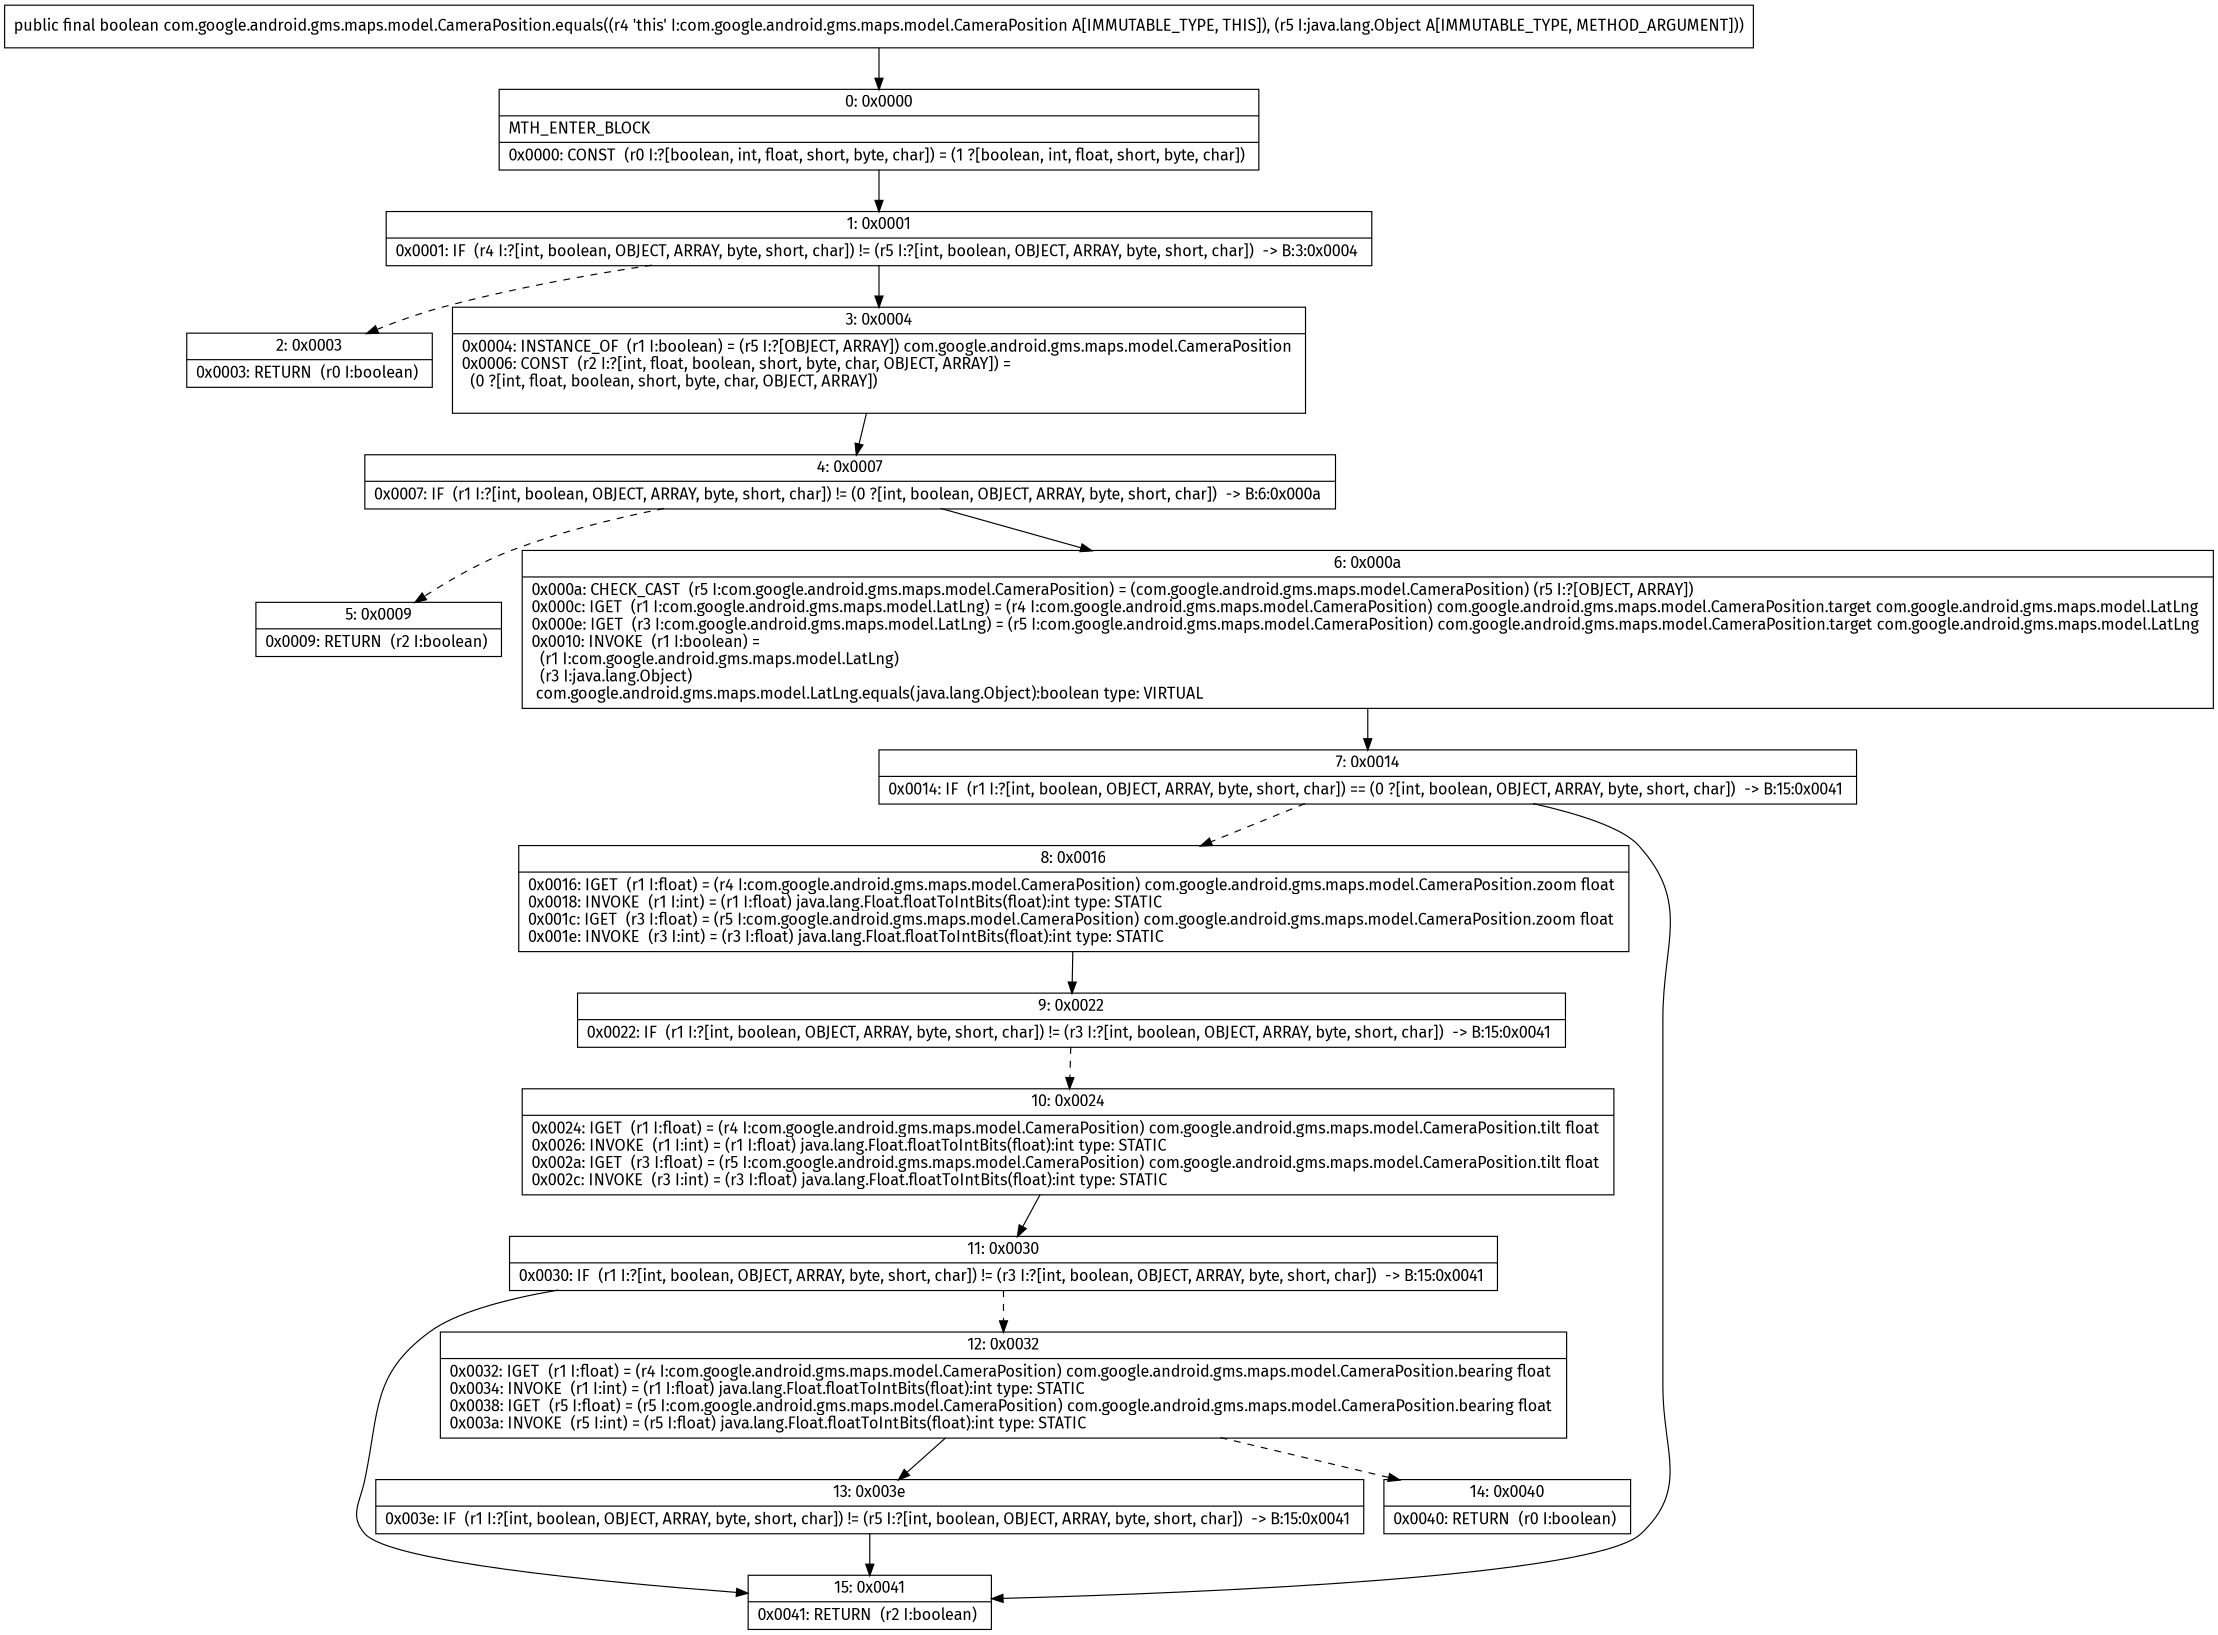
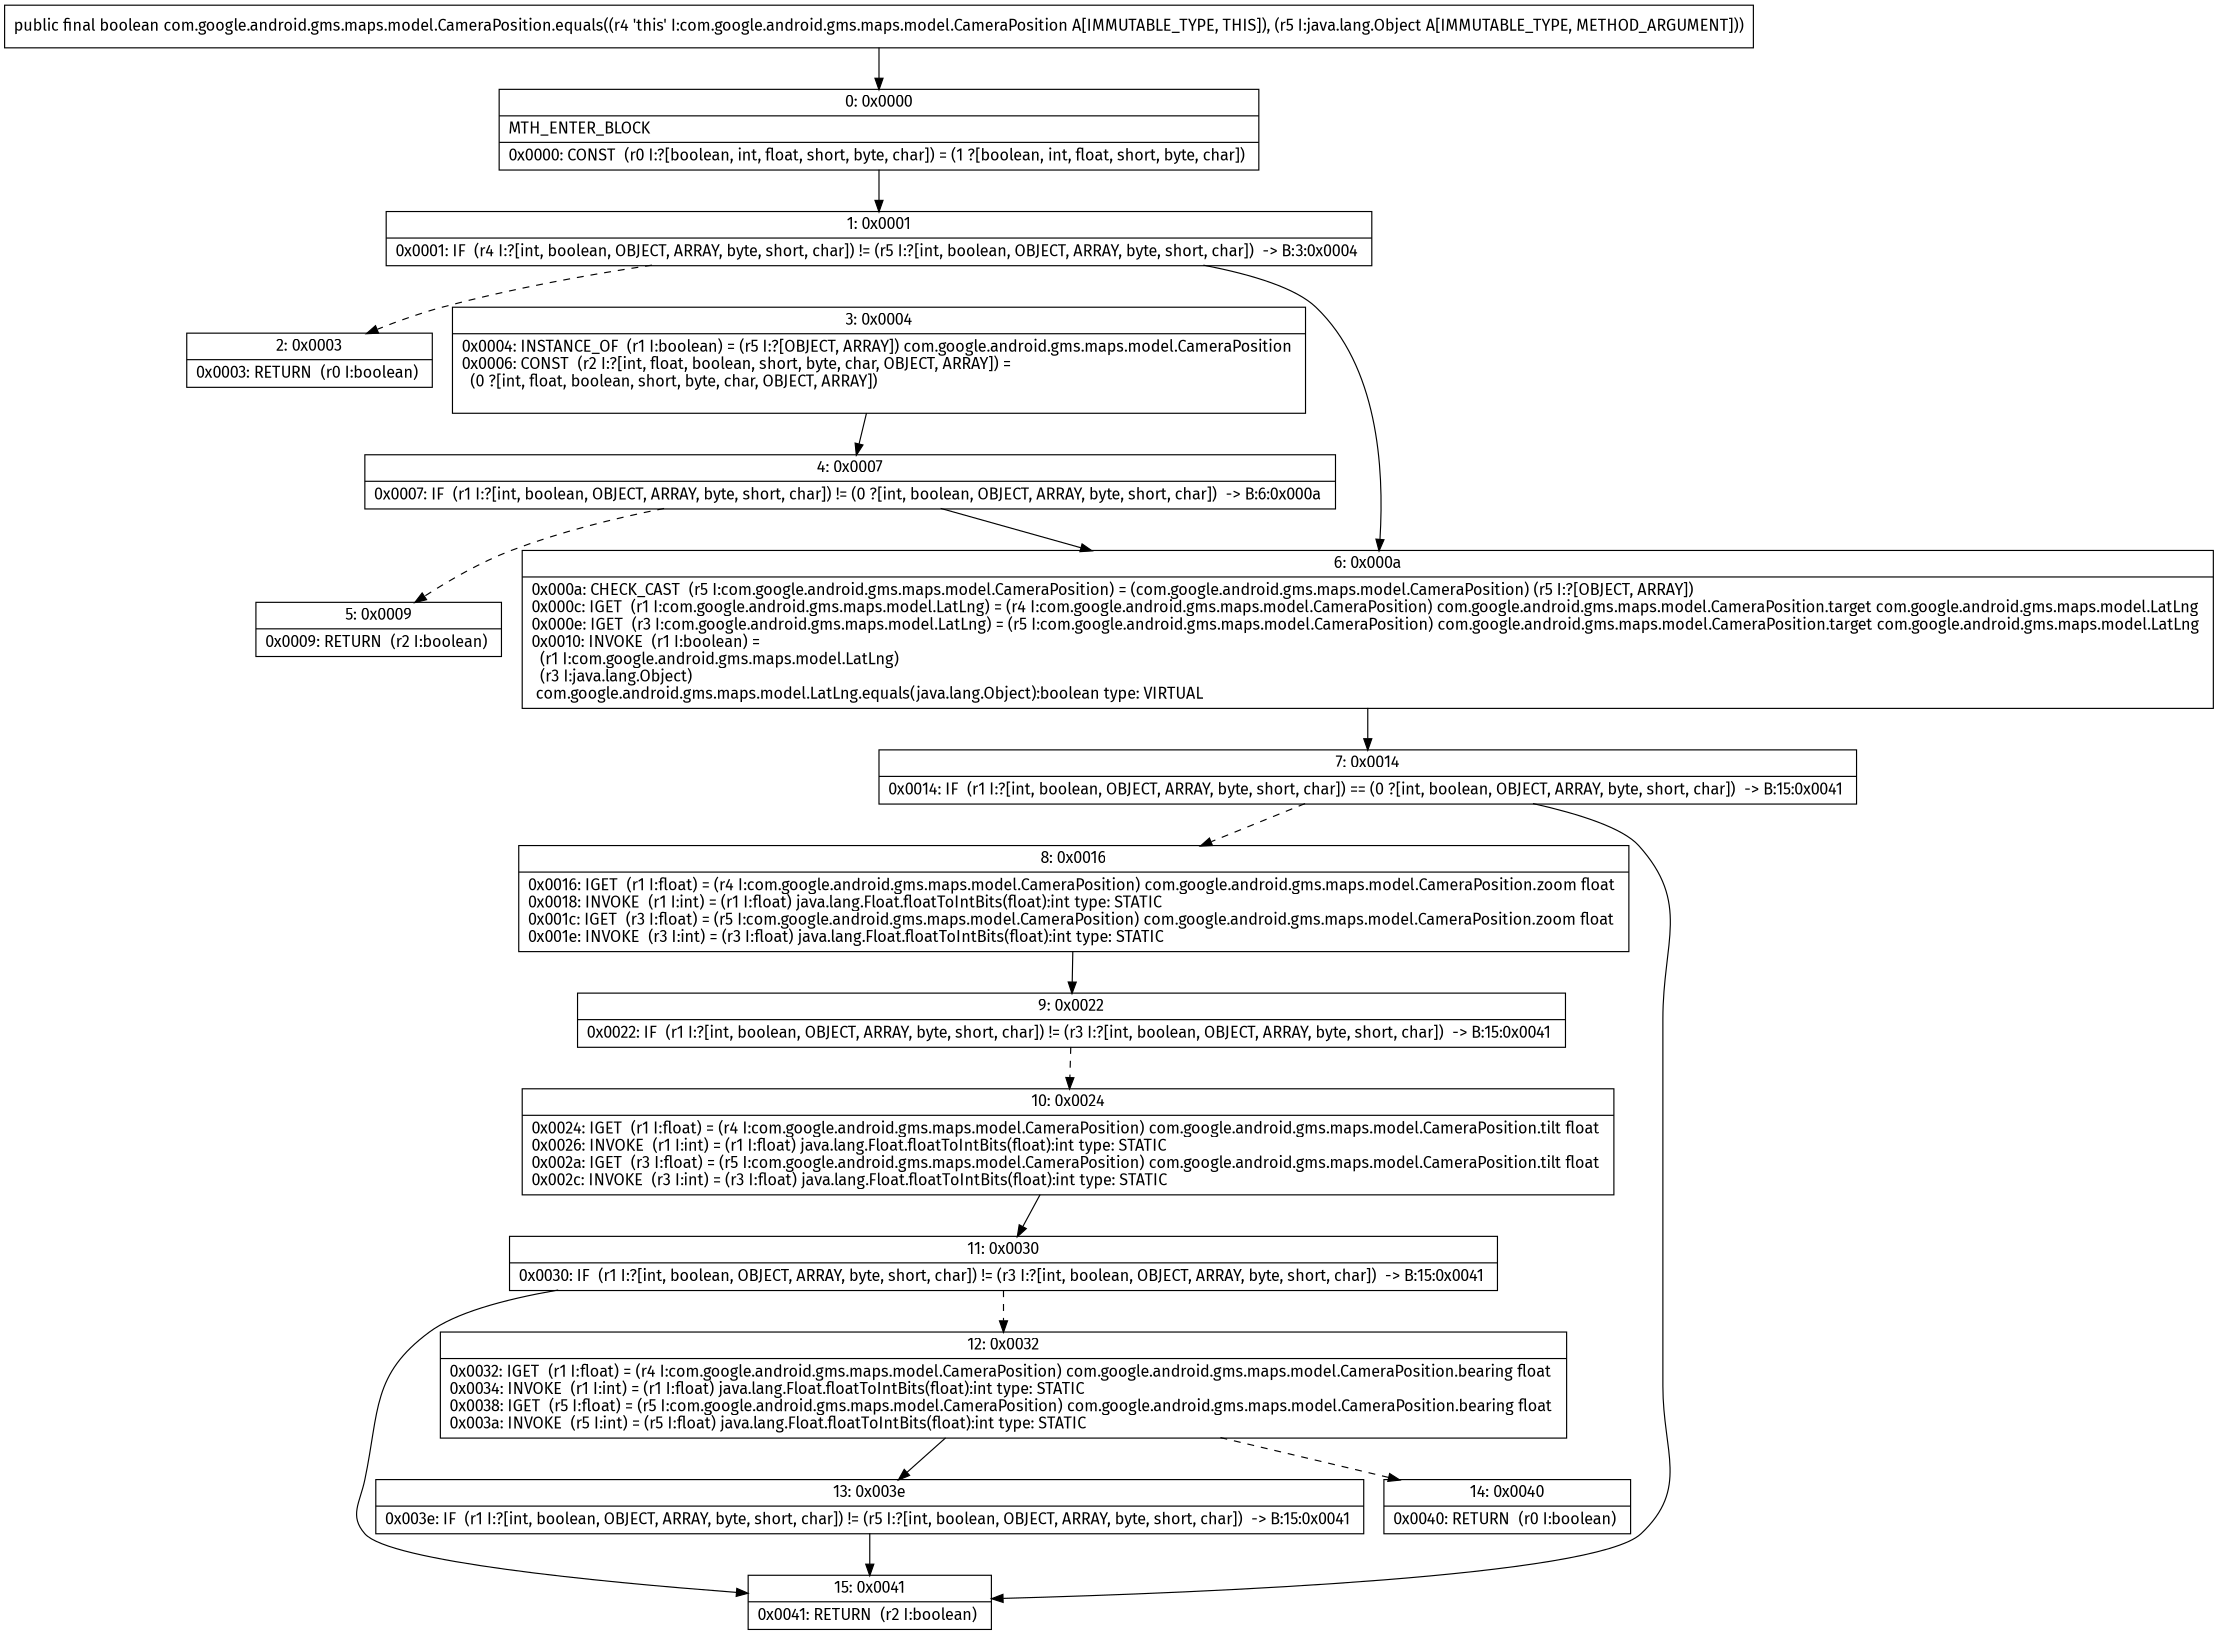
edge "1: 0x0001" -> "3: 0x0004": now "1: 0x0001" -> "6: 0x000a"
